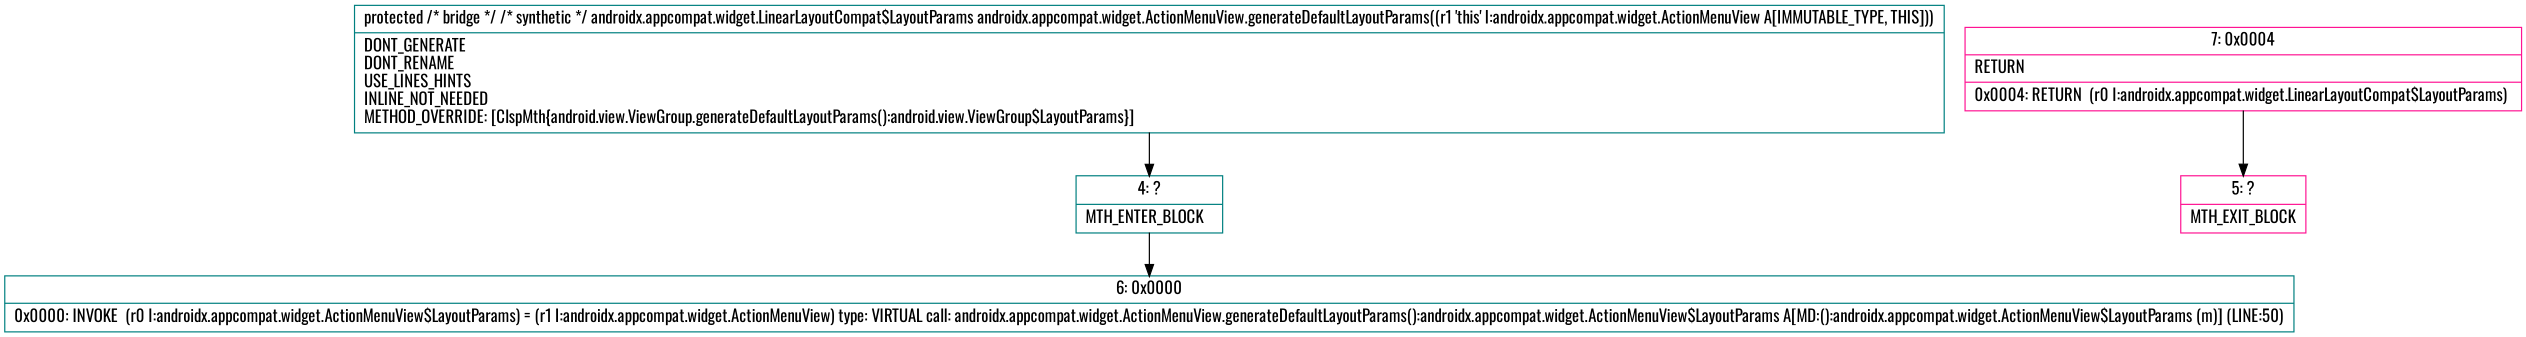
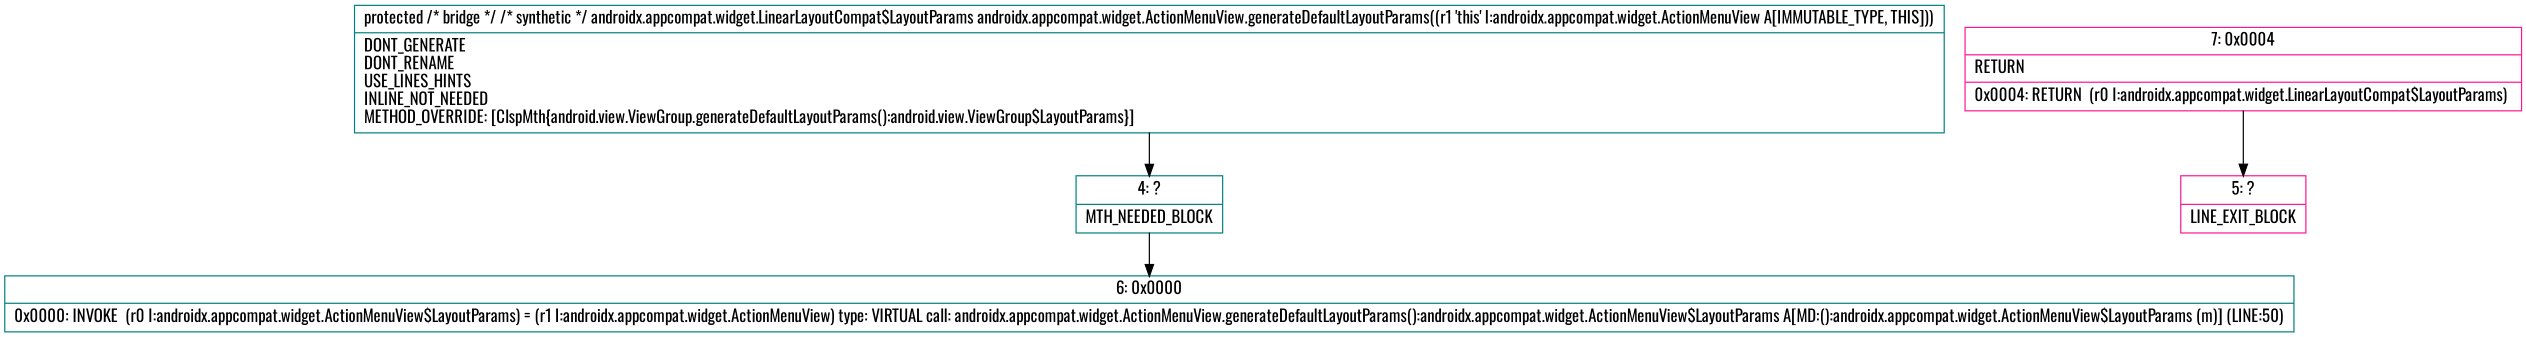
node "4: ?": text "MTH_ENTER_BLOCK" -> "MTH_NEEDED_BLOCK"
node "5: ?": text "MTH_EXIT_BLOCK" -> "LINE_EXIT_BLOCK"
